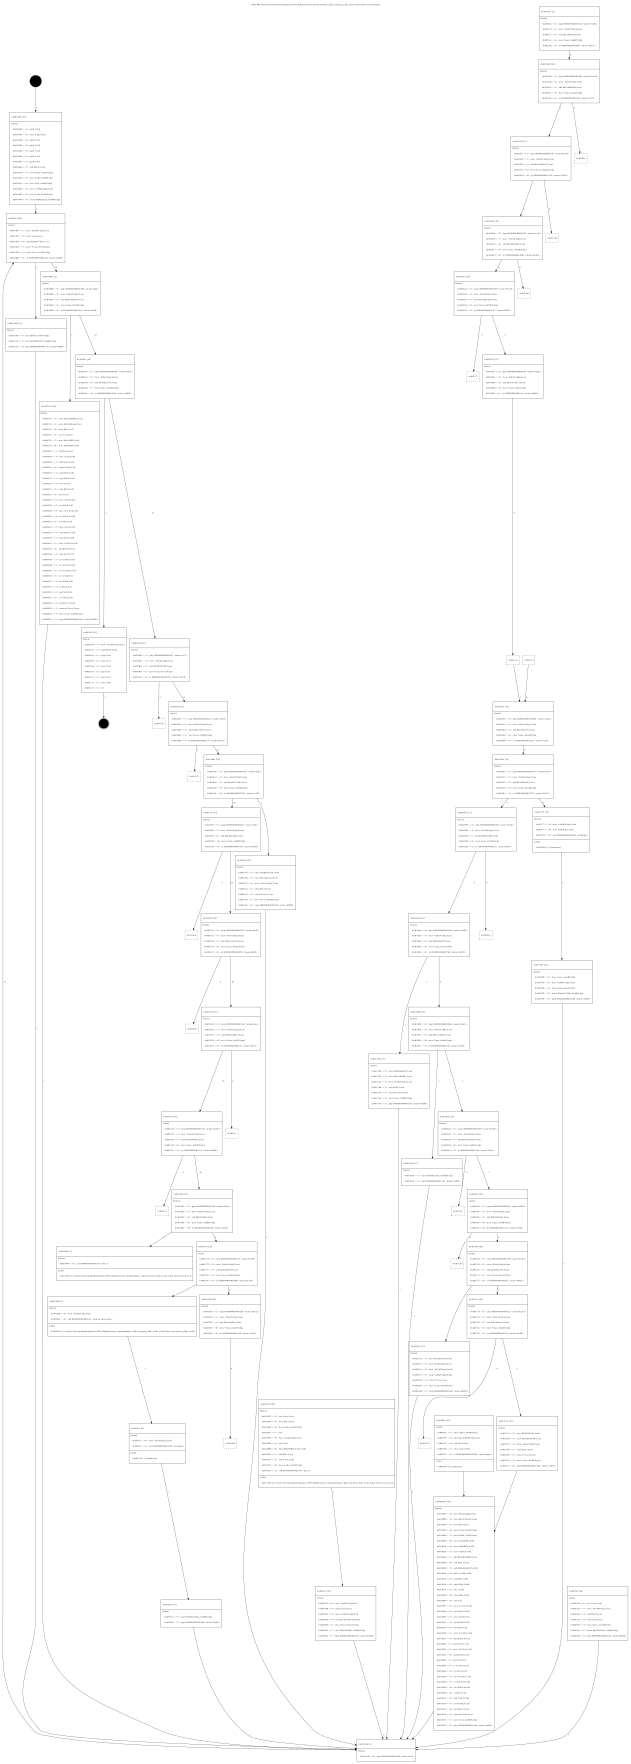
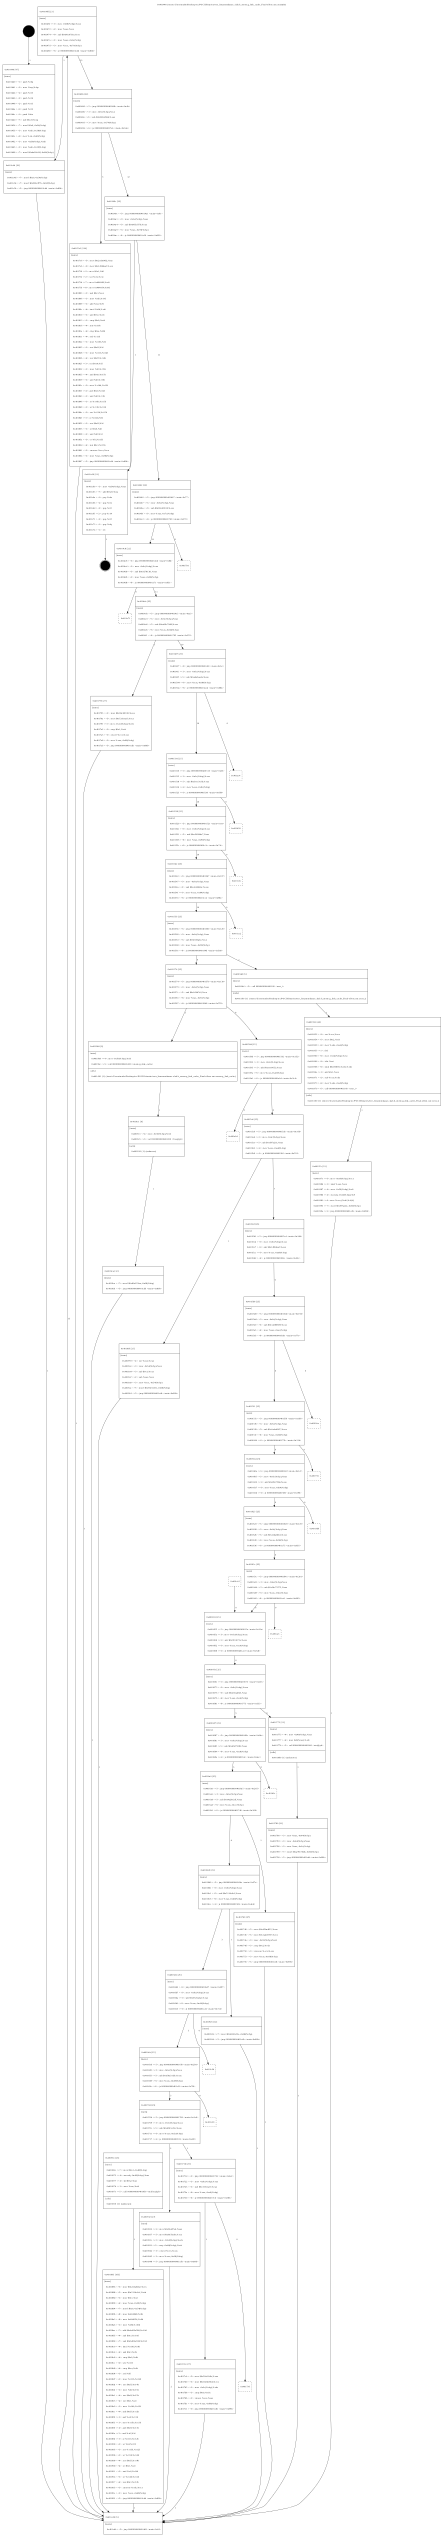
edge "0x401440 [47]" -> "0x40146f [23]": removed, label "1"
node "0x401c75": removed
edge "0x401ca3" -> "0x401655 [25]": now "0x40163c [25]" -> "0x401655 [25]"
edge "0x40194d [5]" -> "0x401952 [44]": added, label "1"
node "0x4015a6 [25]": added
edge "0x4017cb [27]" -> "0x401883 [163]": now "0x4017cb [27]" -> "0x401cdb [5]"
